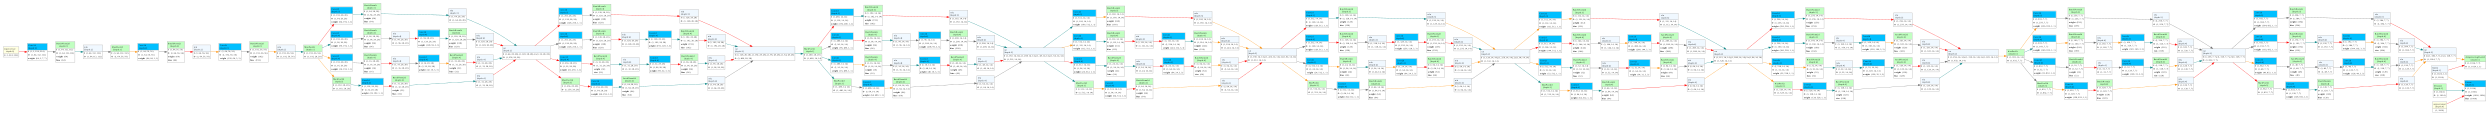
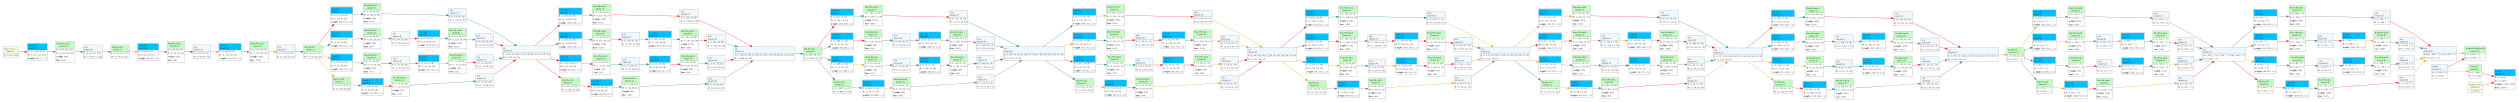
edge "flatten" -> "Linear": now "flatten" -> "Dropout"
edge "Dropout" -> "Linear": color teal -> red
